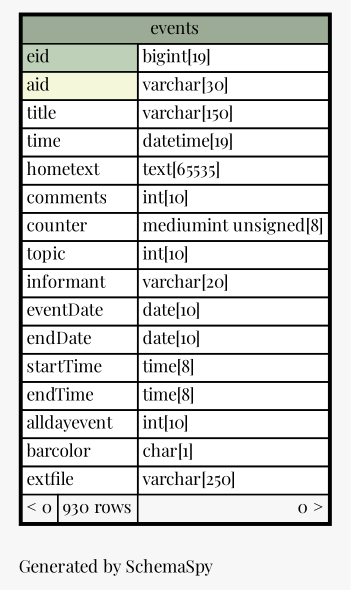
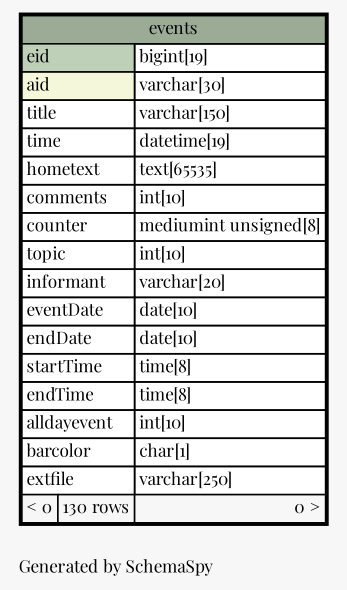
node "events": text "930 rows" -> "130 rows"
